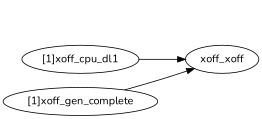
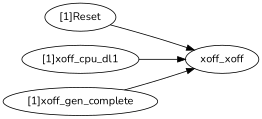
node "[1]Reset": added
